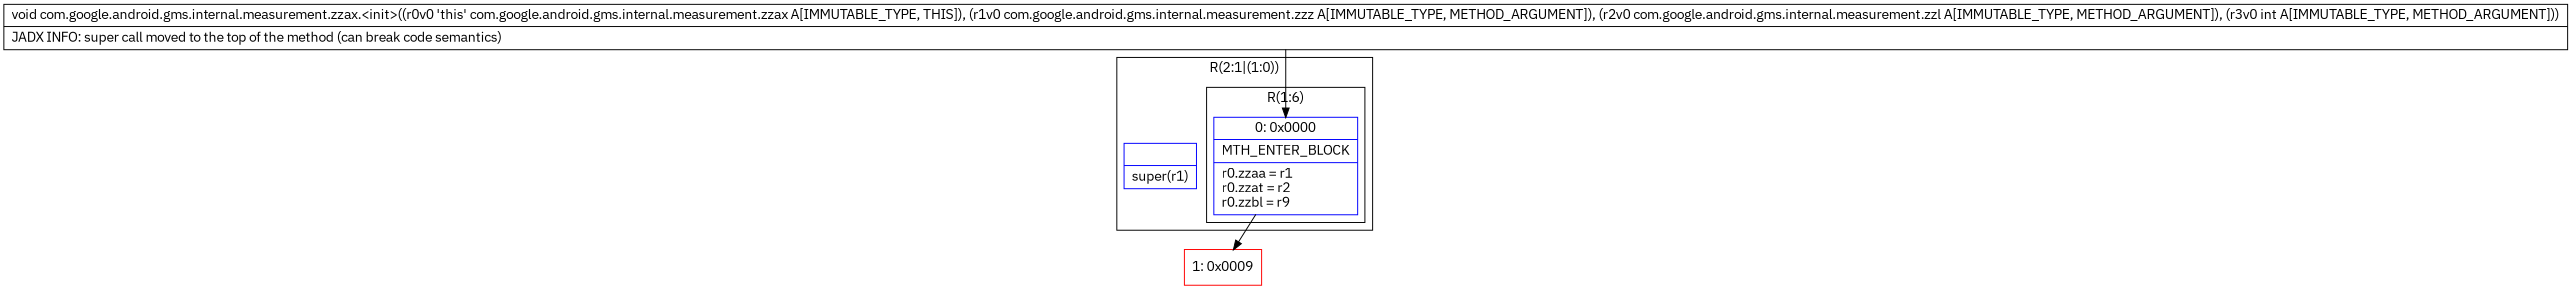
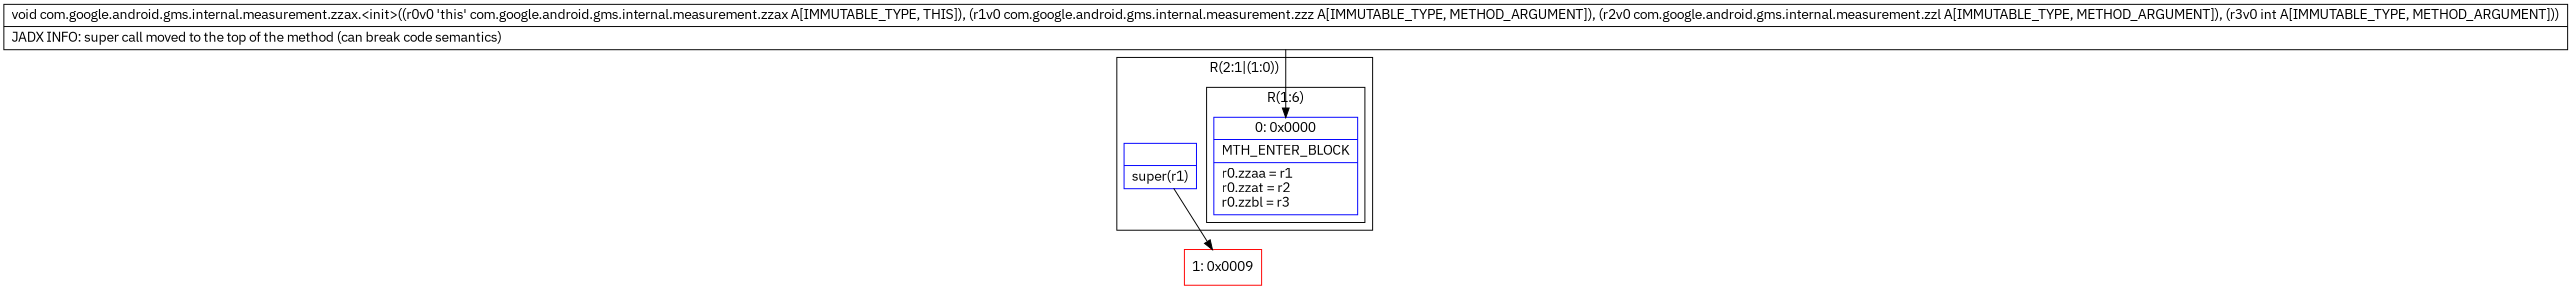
node "0: 0x0000": text "r0.zzbl = r9" -> "r0.zzbl = r3"
edge "0: 0x0000" -> "1: 0x0009": now "super(r1)" -> "1: 0x0009"
